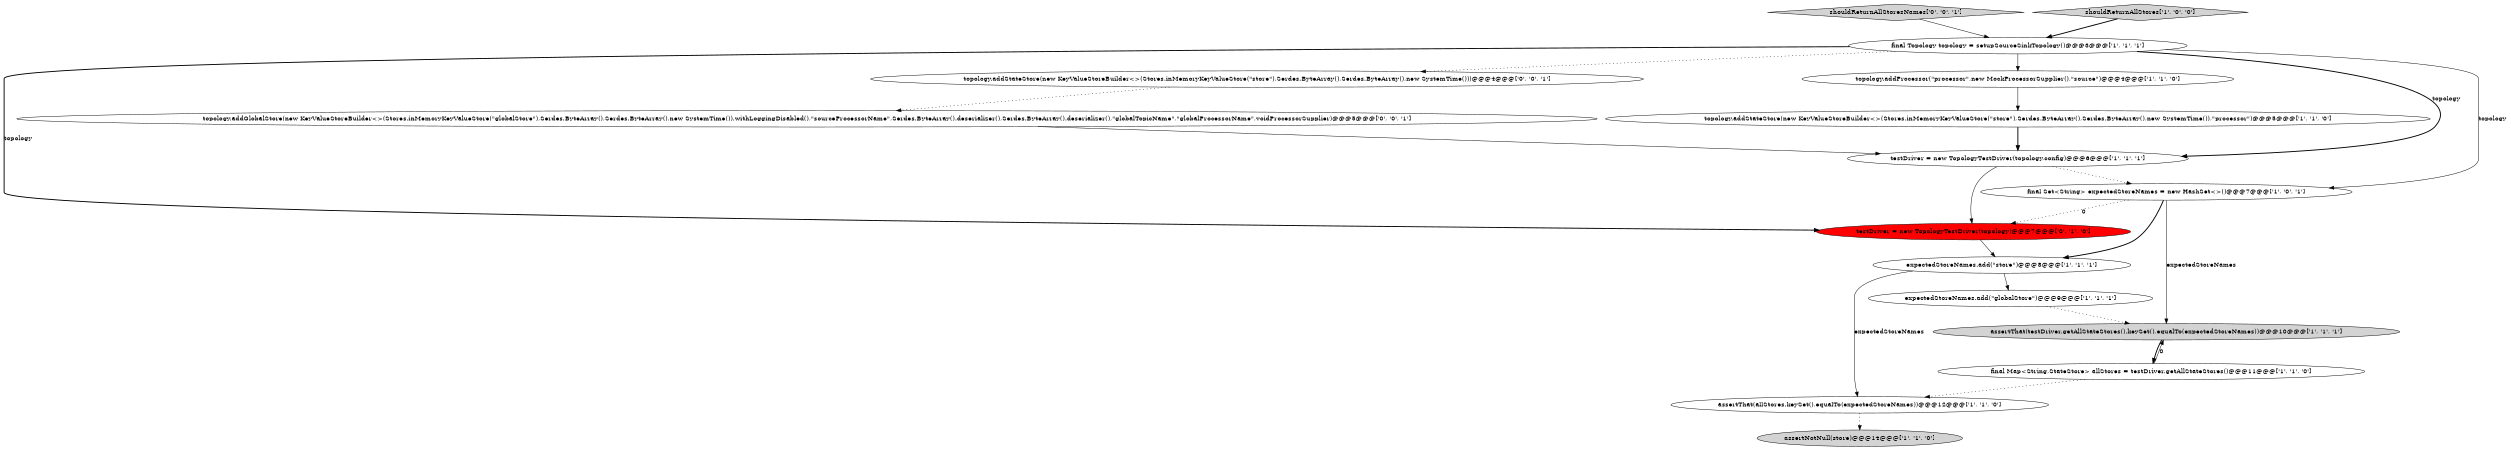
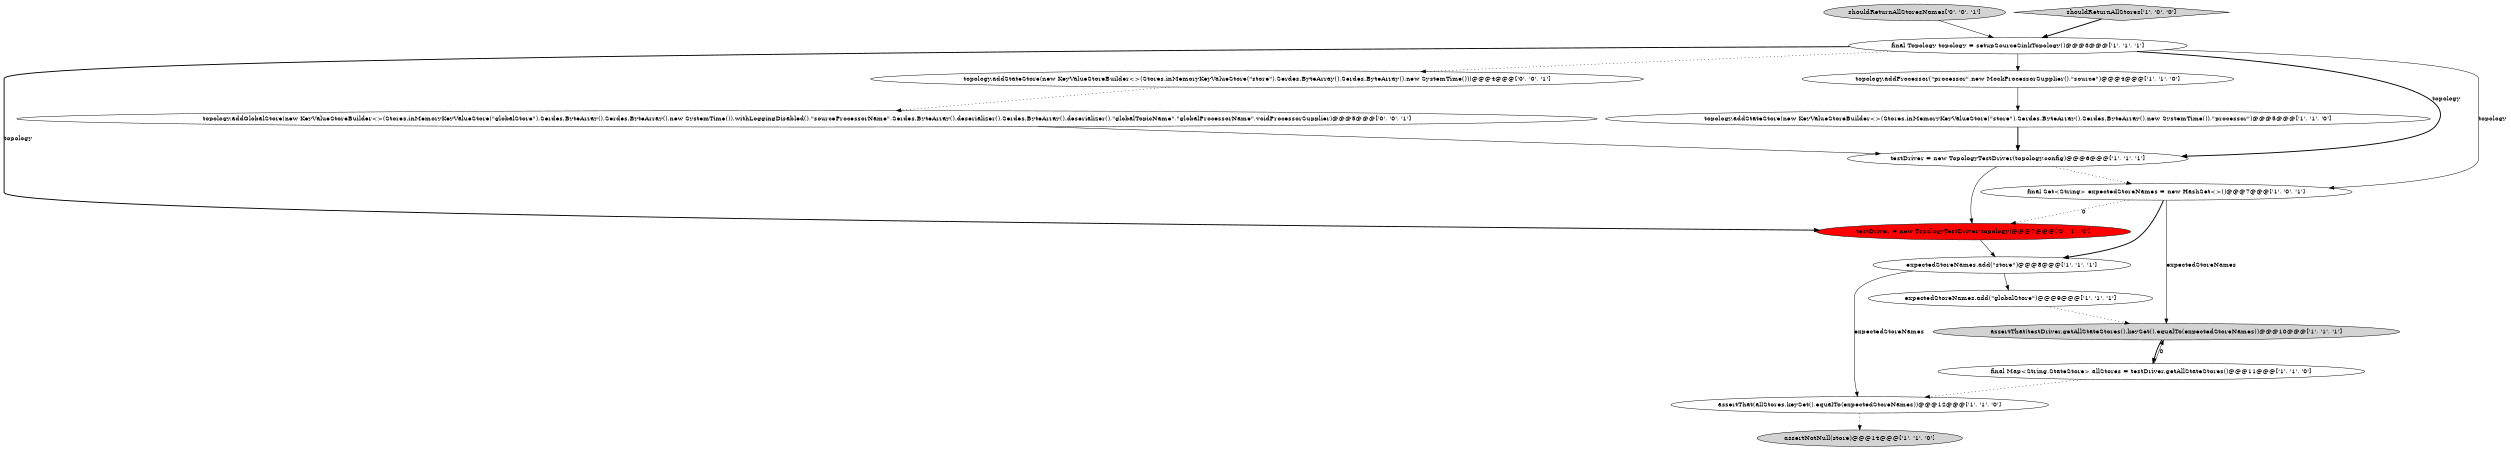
node "shouldReturnAllStoresNames['0', '0', '1']": shape diamond -> ellipse
